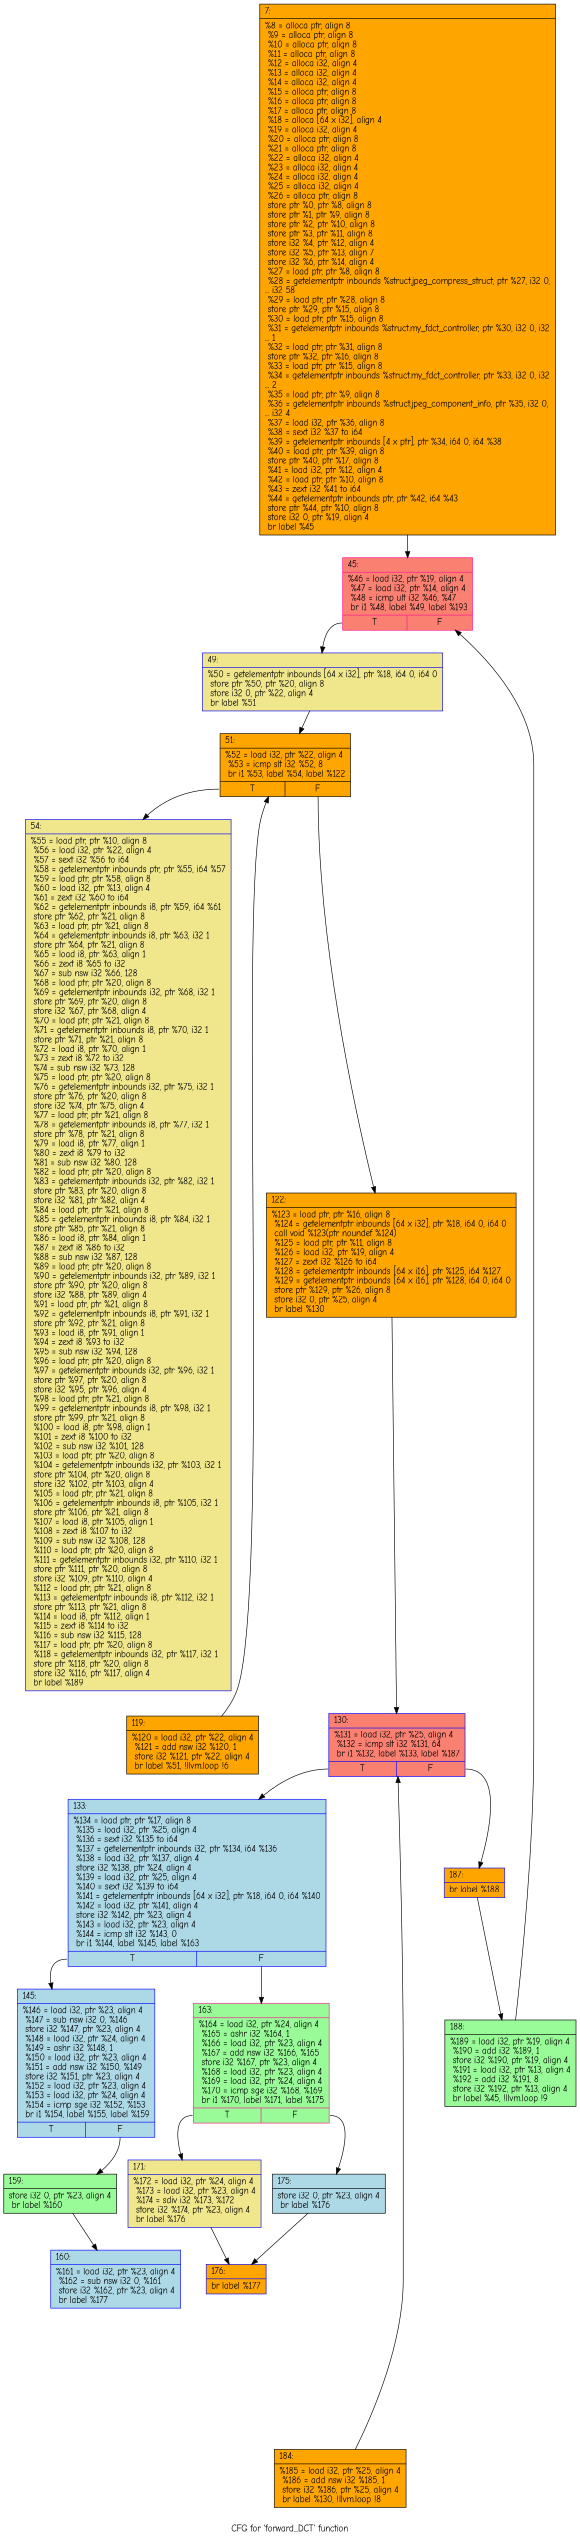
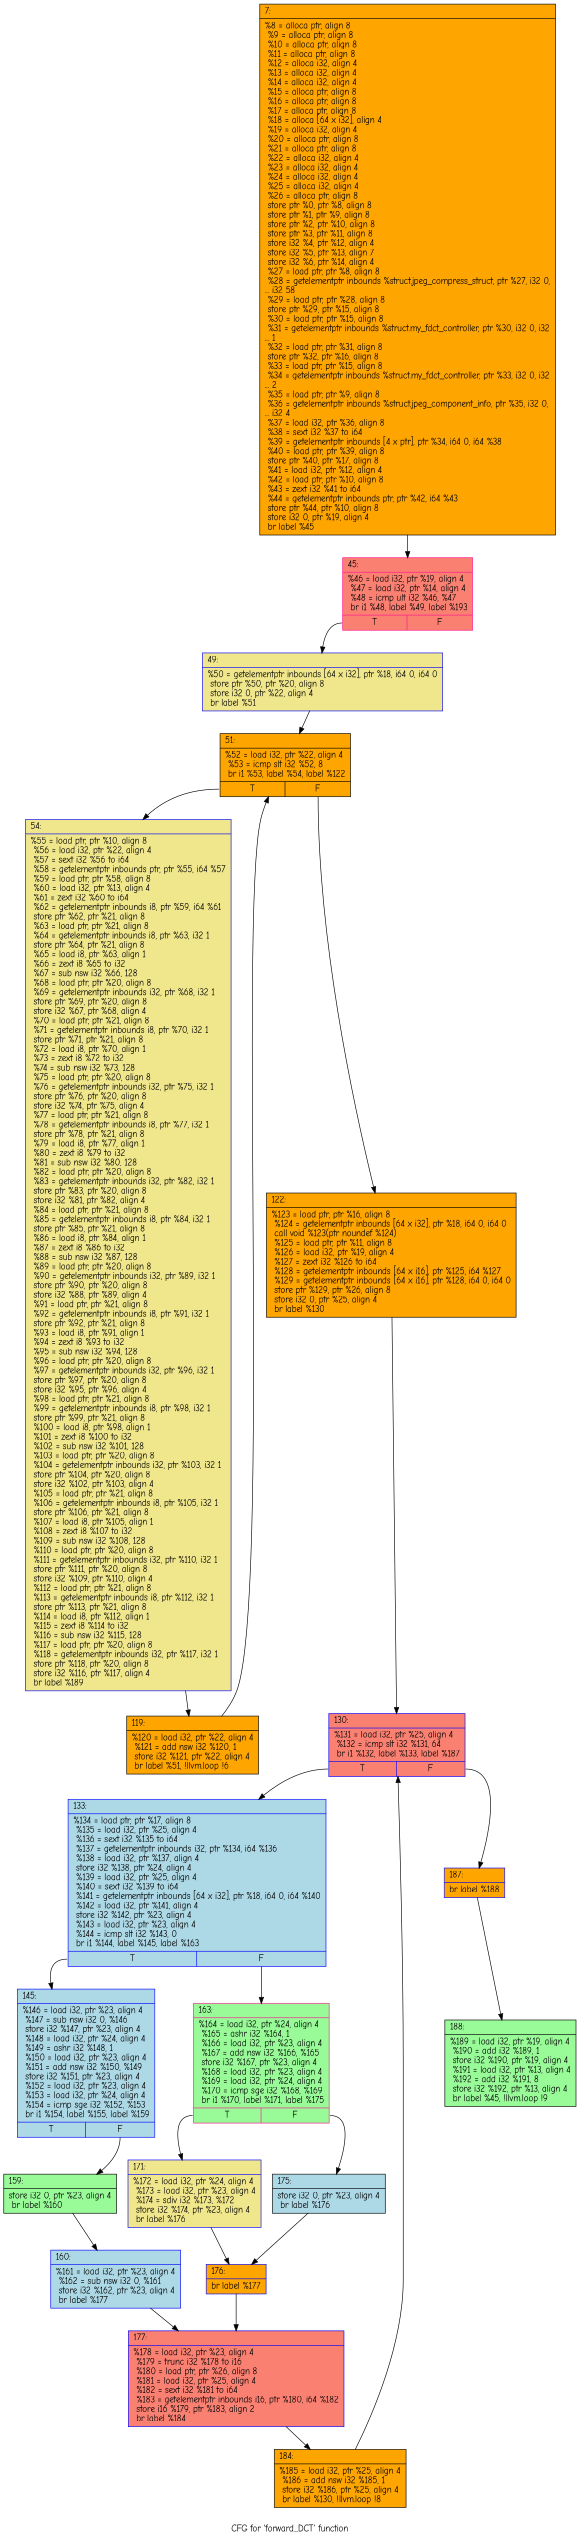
edge "188:" -> "45:": removed
edge "54:" -> "119:": added
node "177:": added
